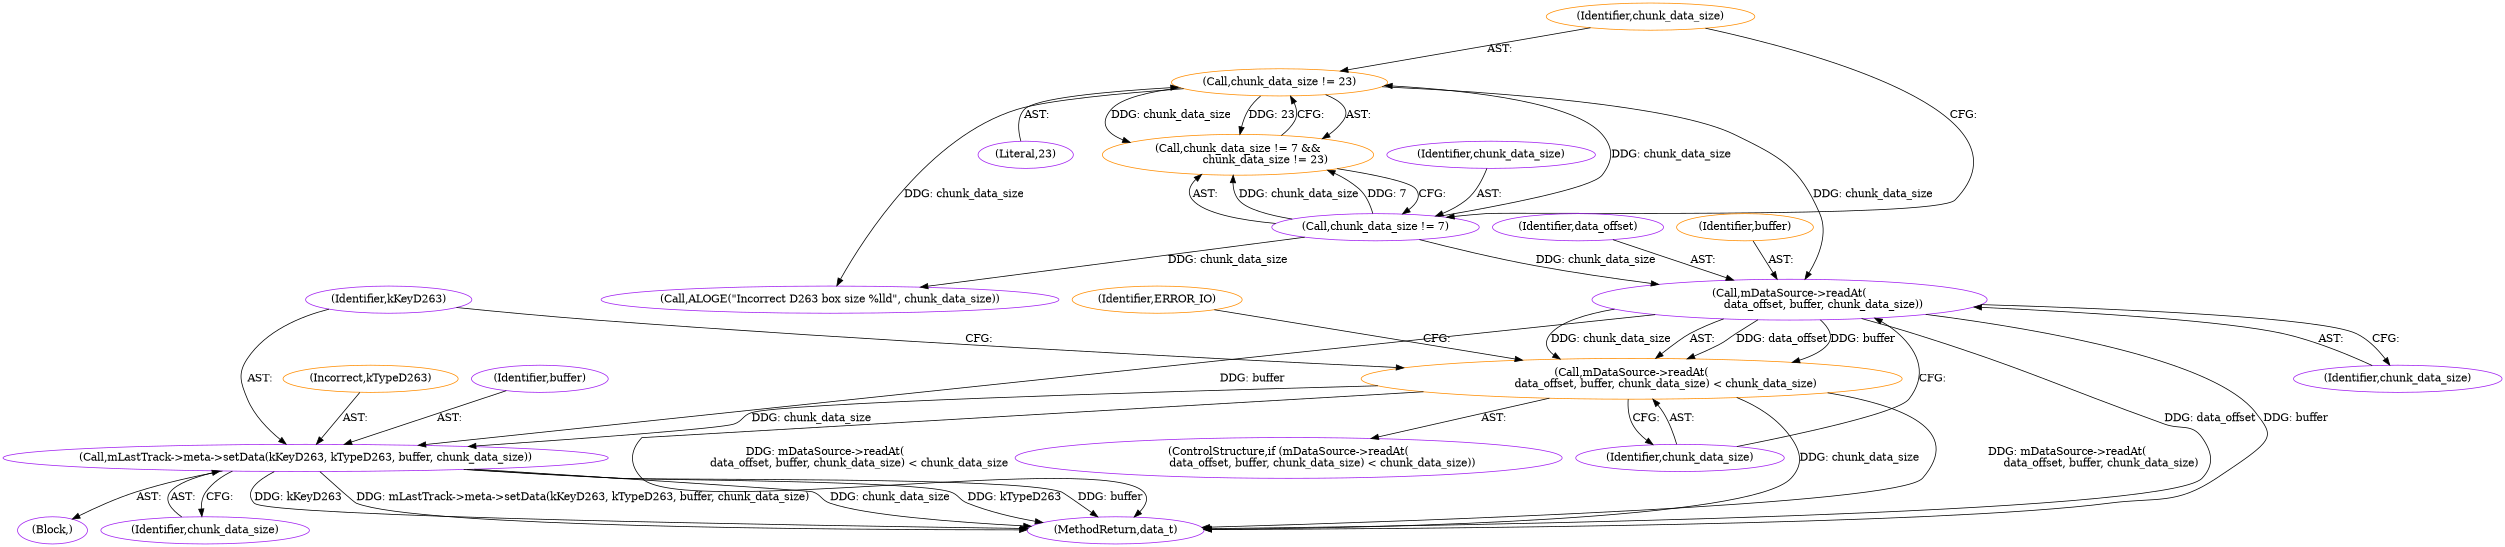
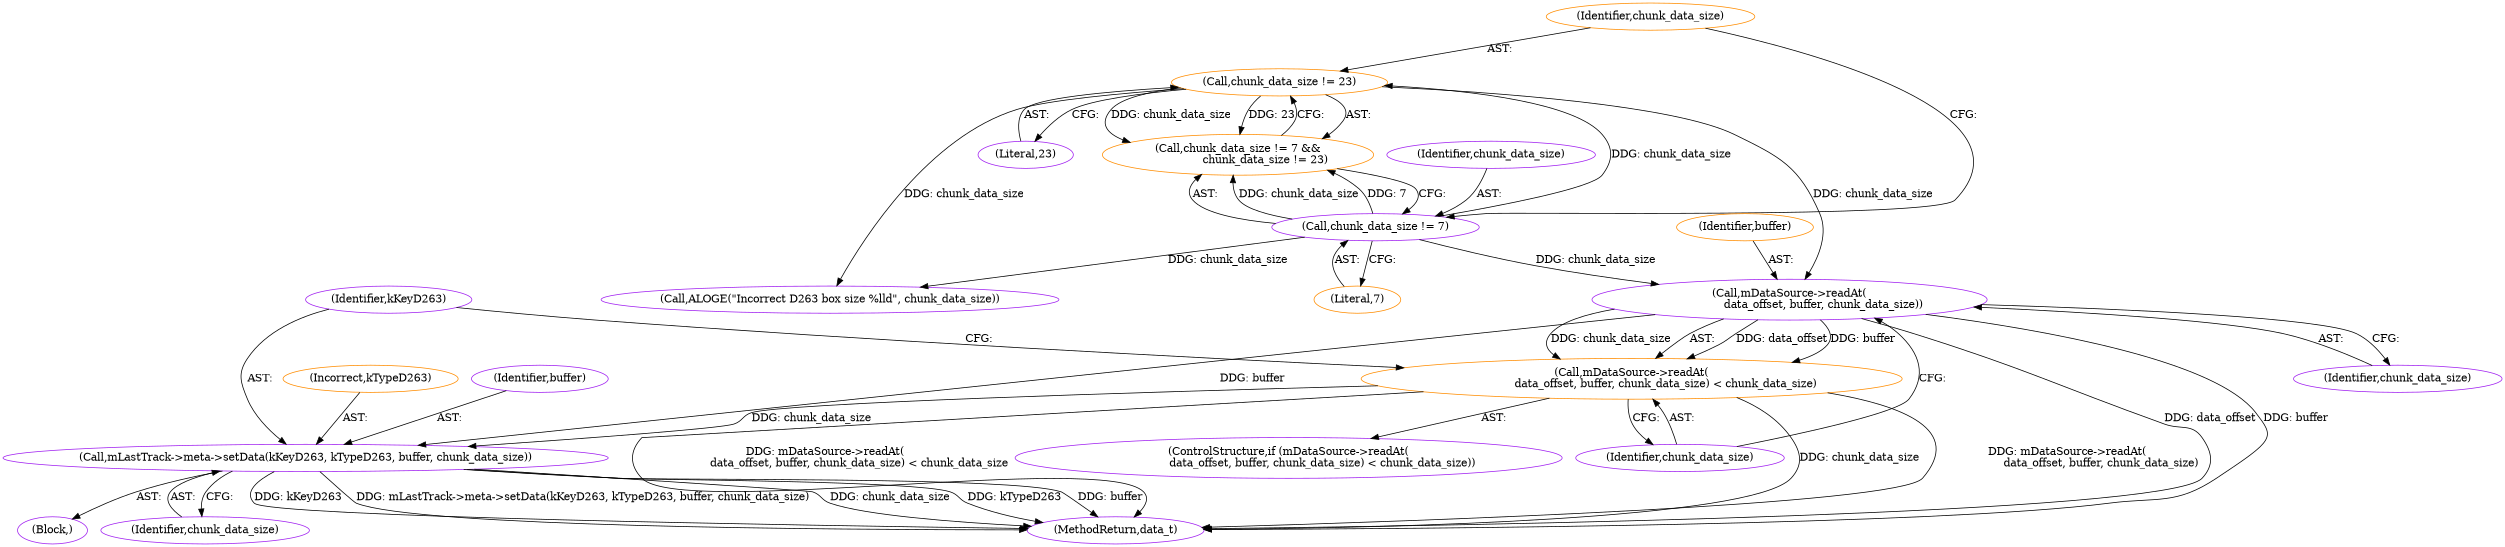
edge "(Call,chunk_data_size != 23)" -> "(Literal,23)": added, label "CFG:"
node "(Identifier,data_offset)": removed
node "(Identifier,ERROR_IO)": removed
node "(Literal,7)": added
